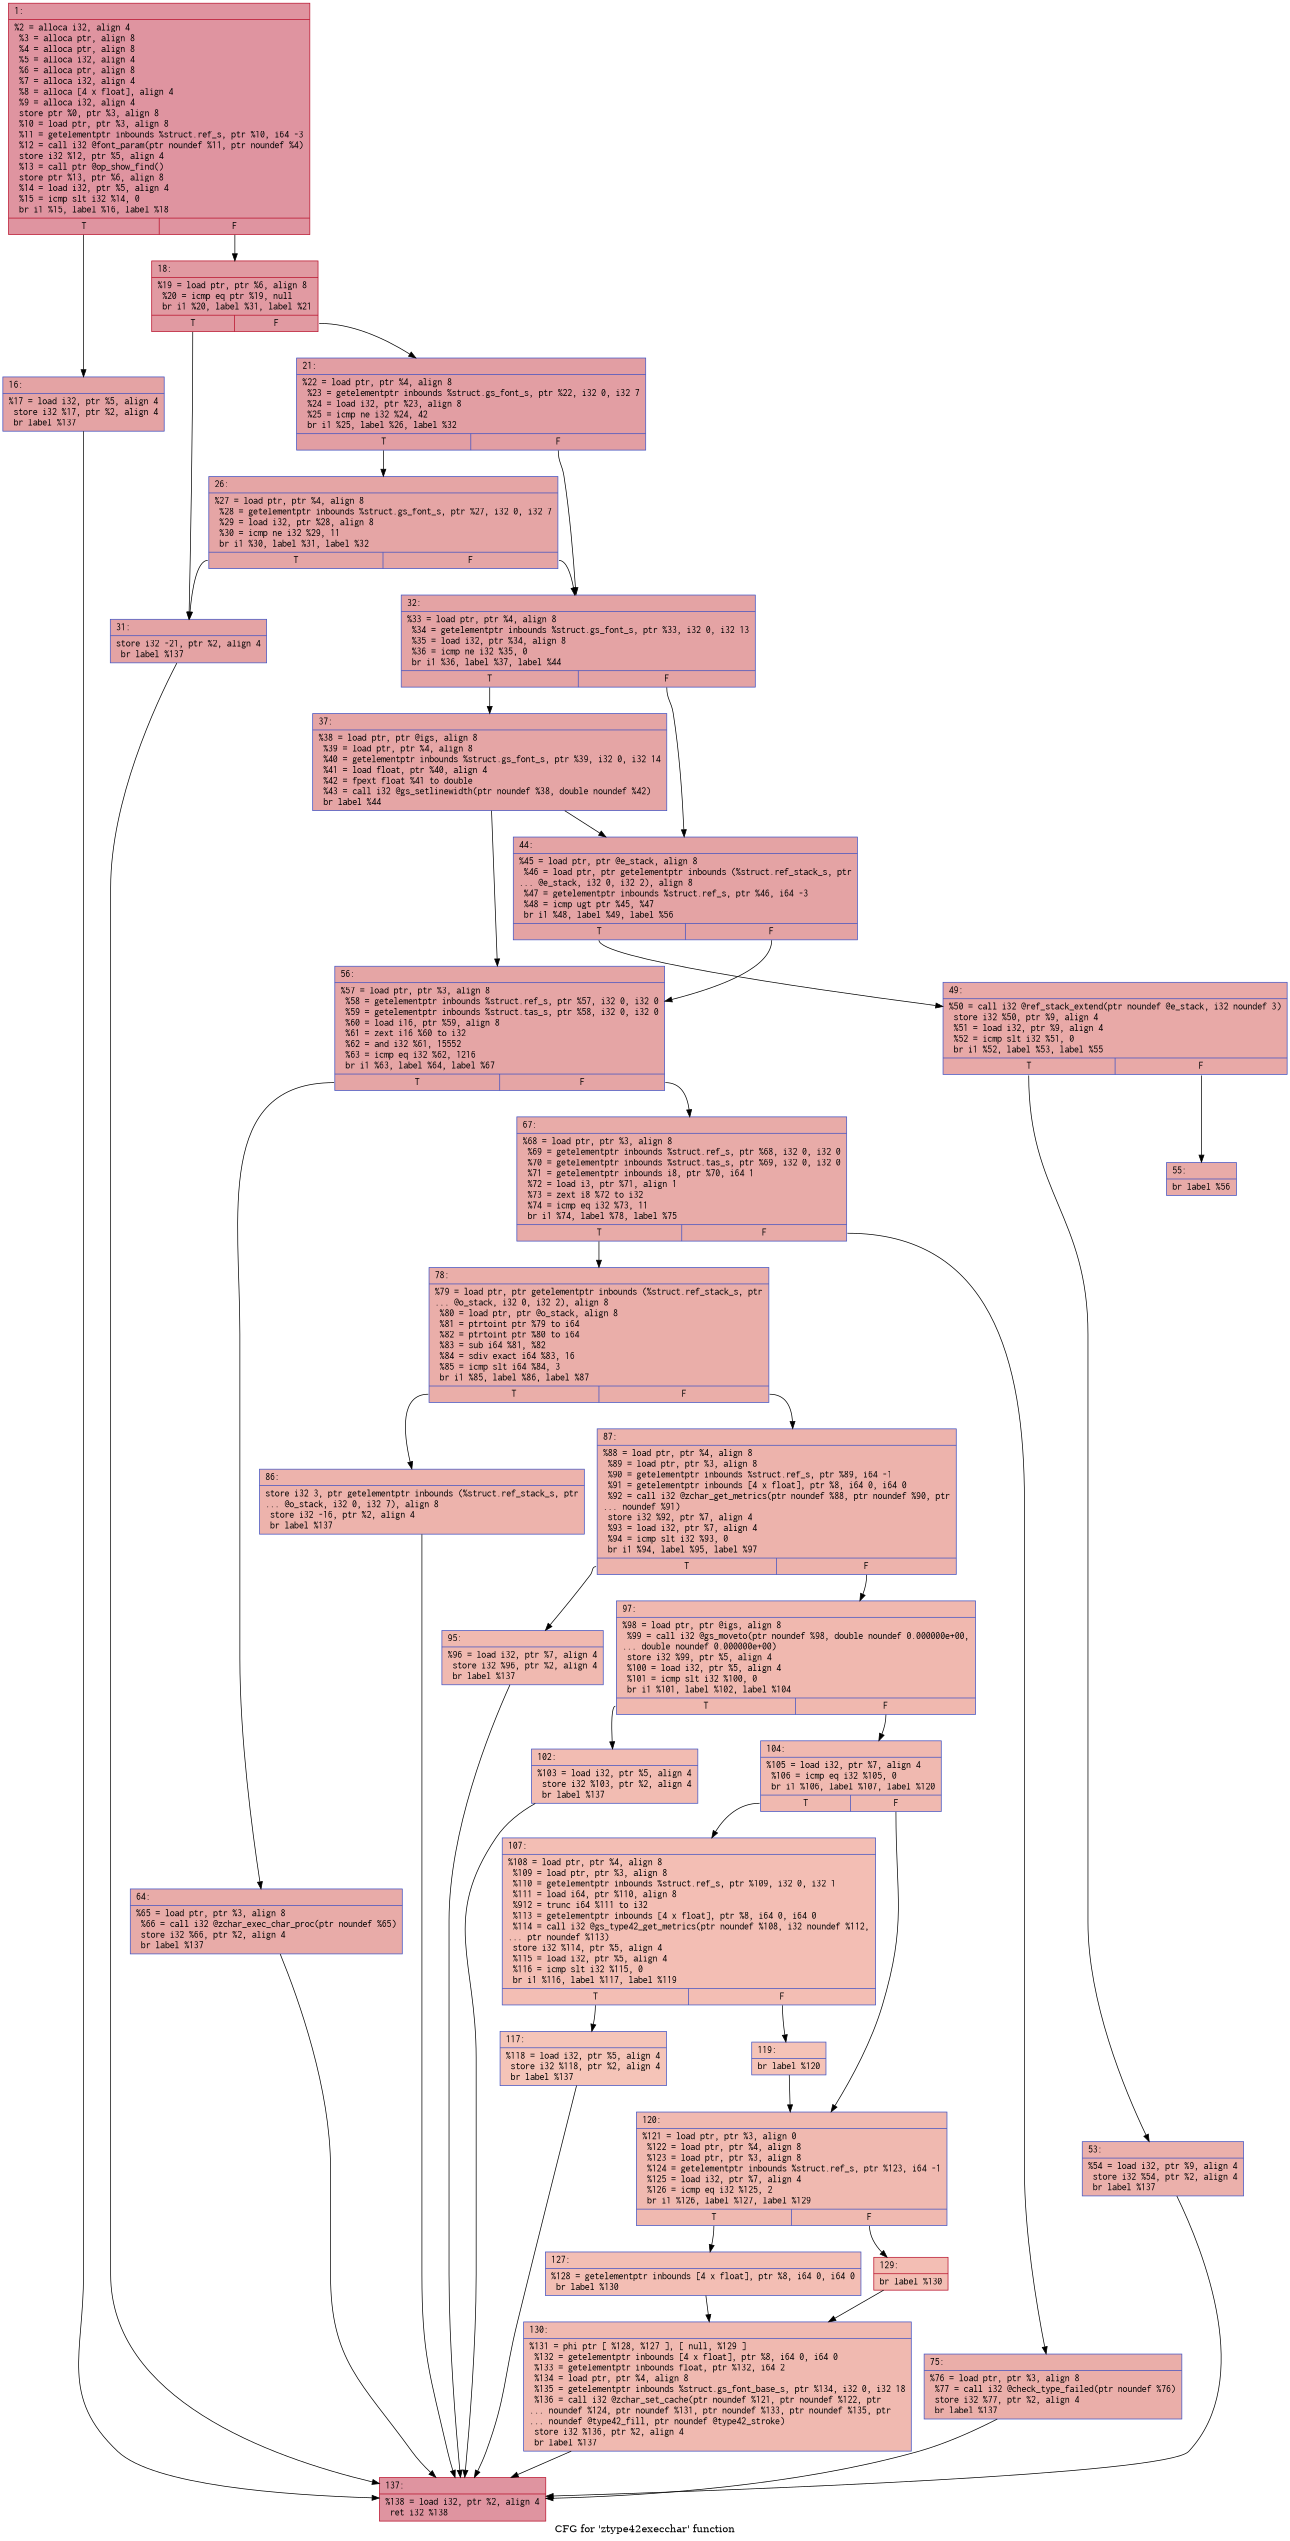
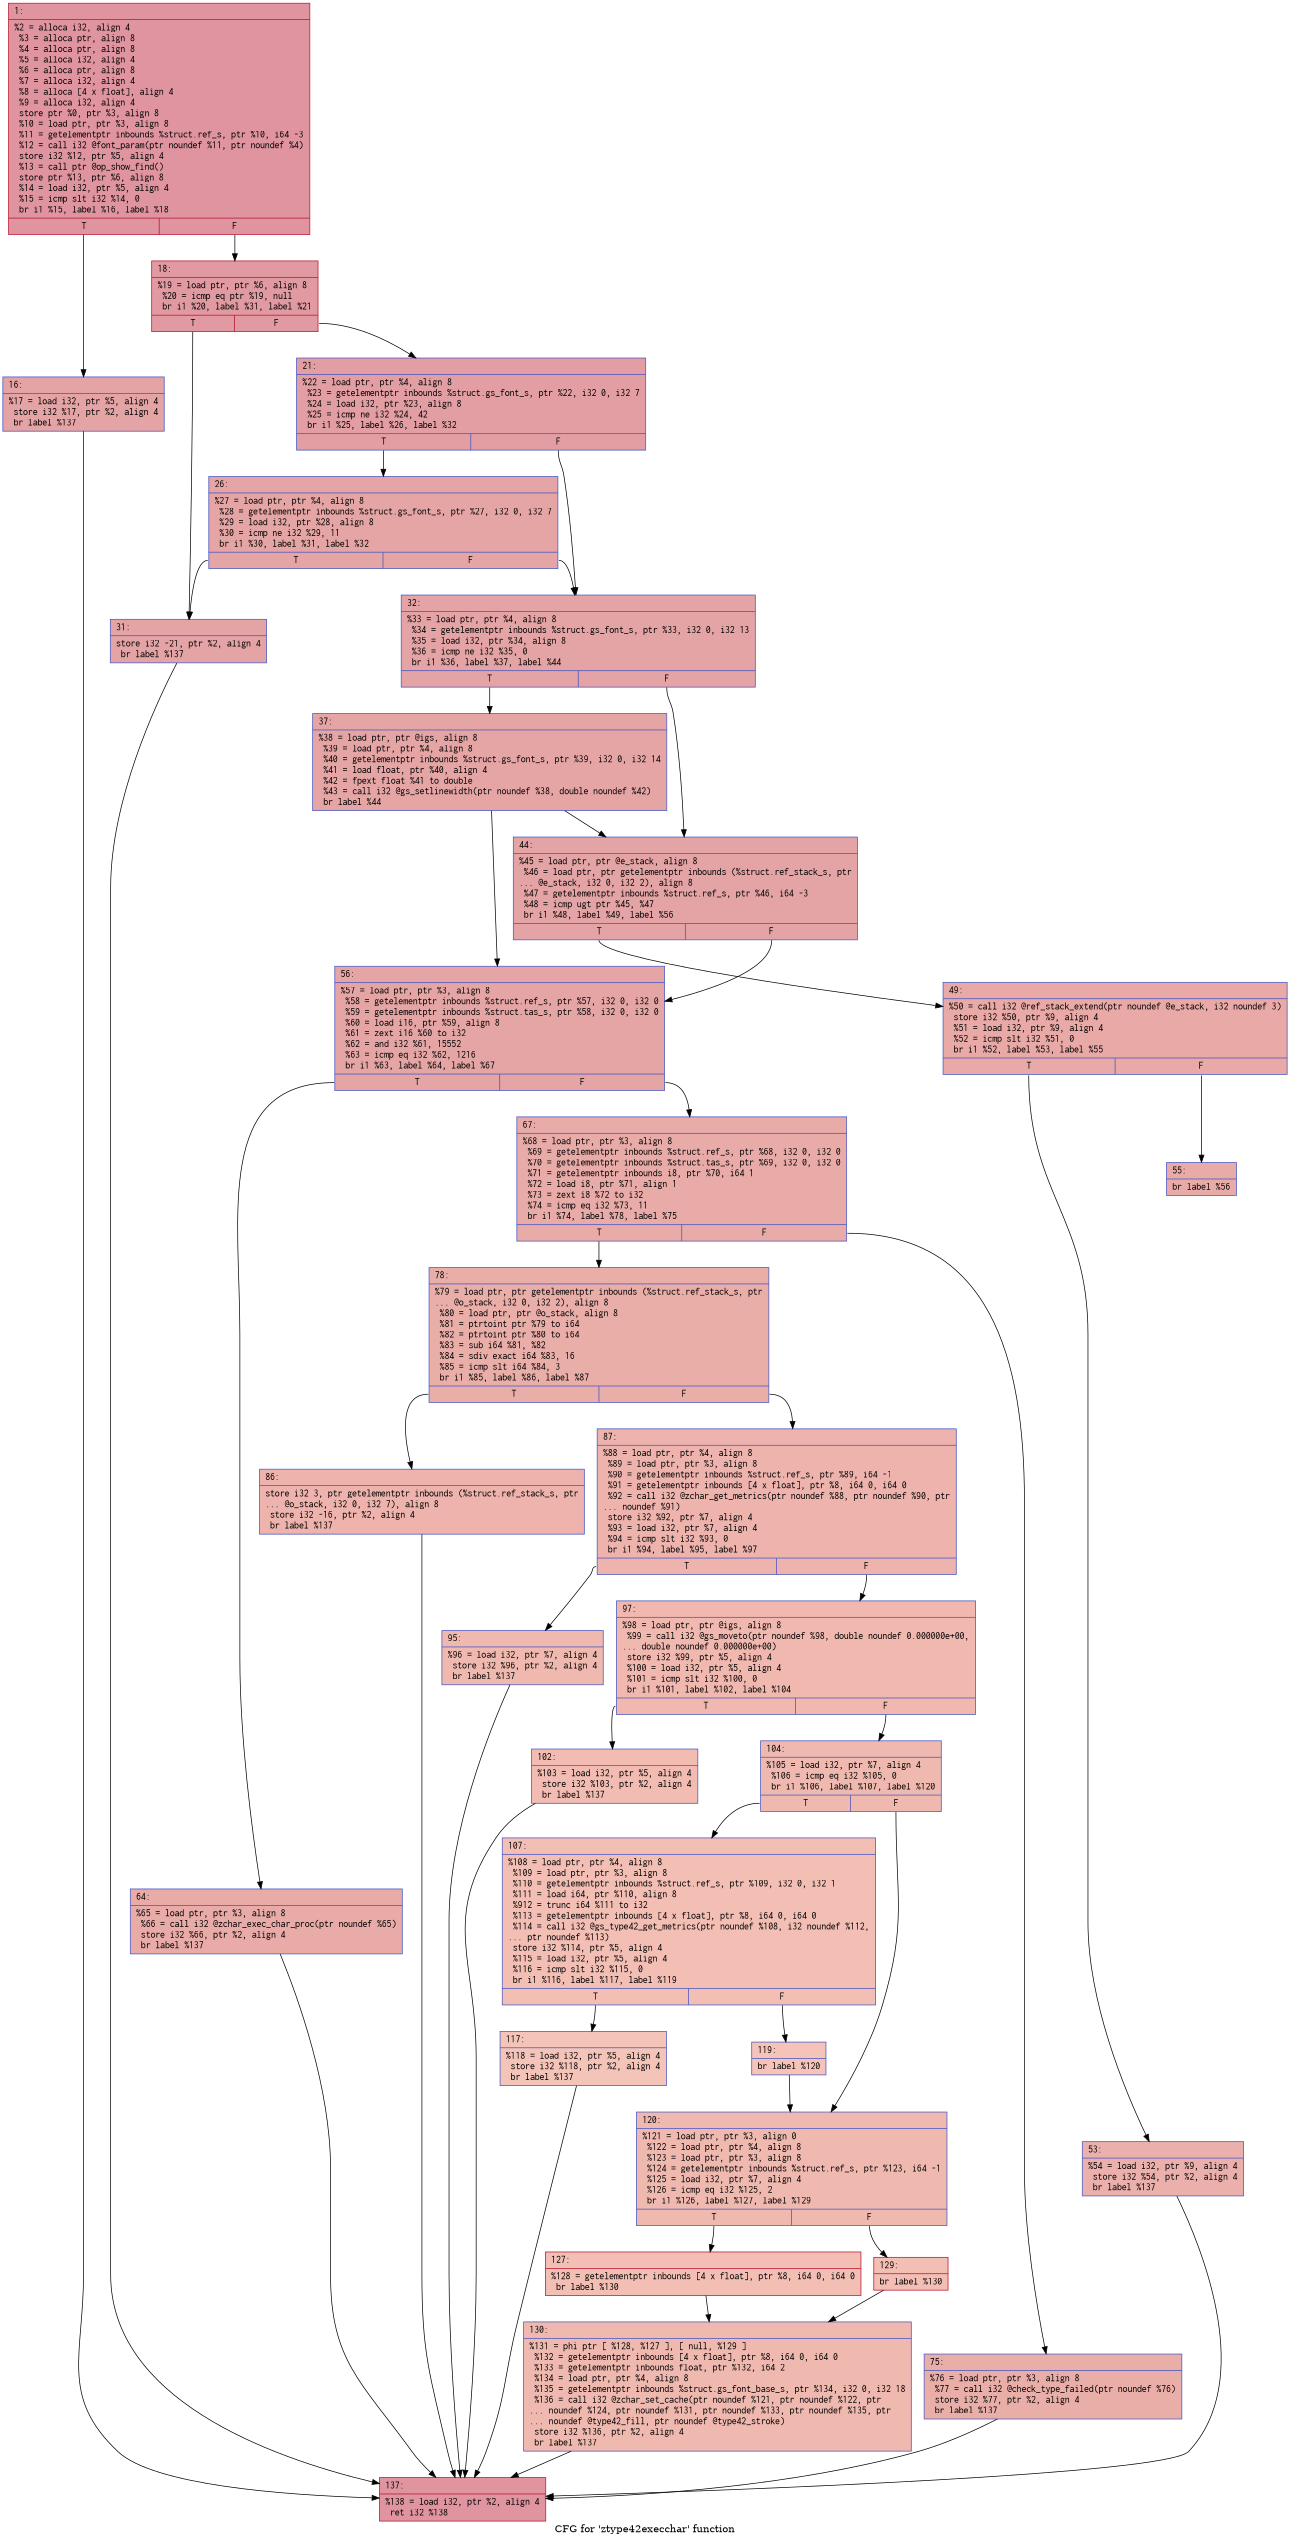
node "67:": text "%72 = load i3, ptr %71, align 1" -> "%72 = load i8, ptr %71, align 1"
node "127:": color #3d50c3ff -> #b70d28ff
